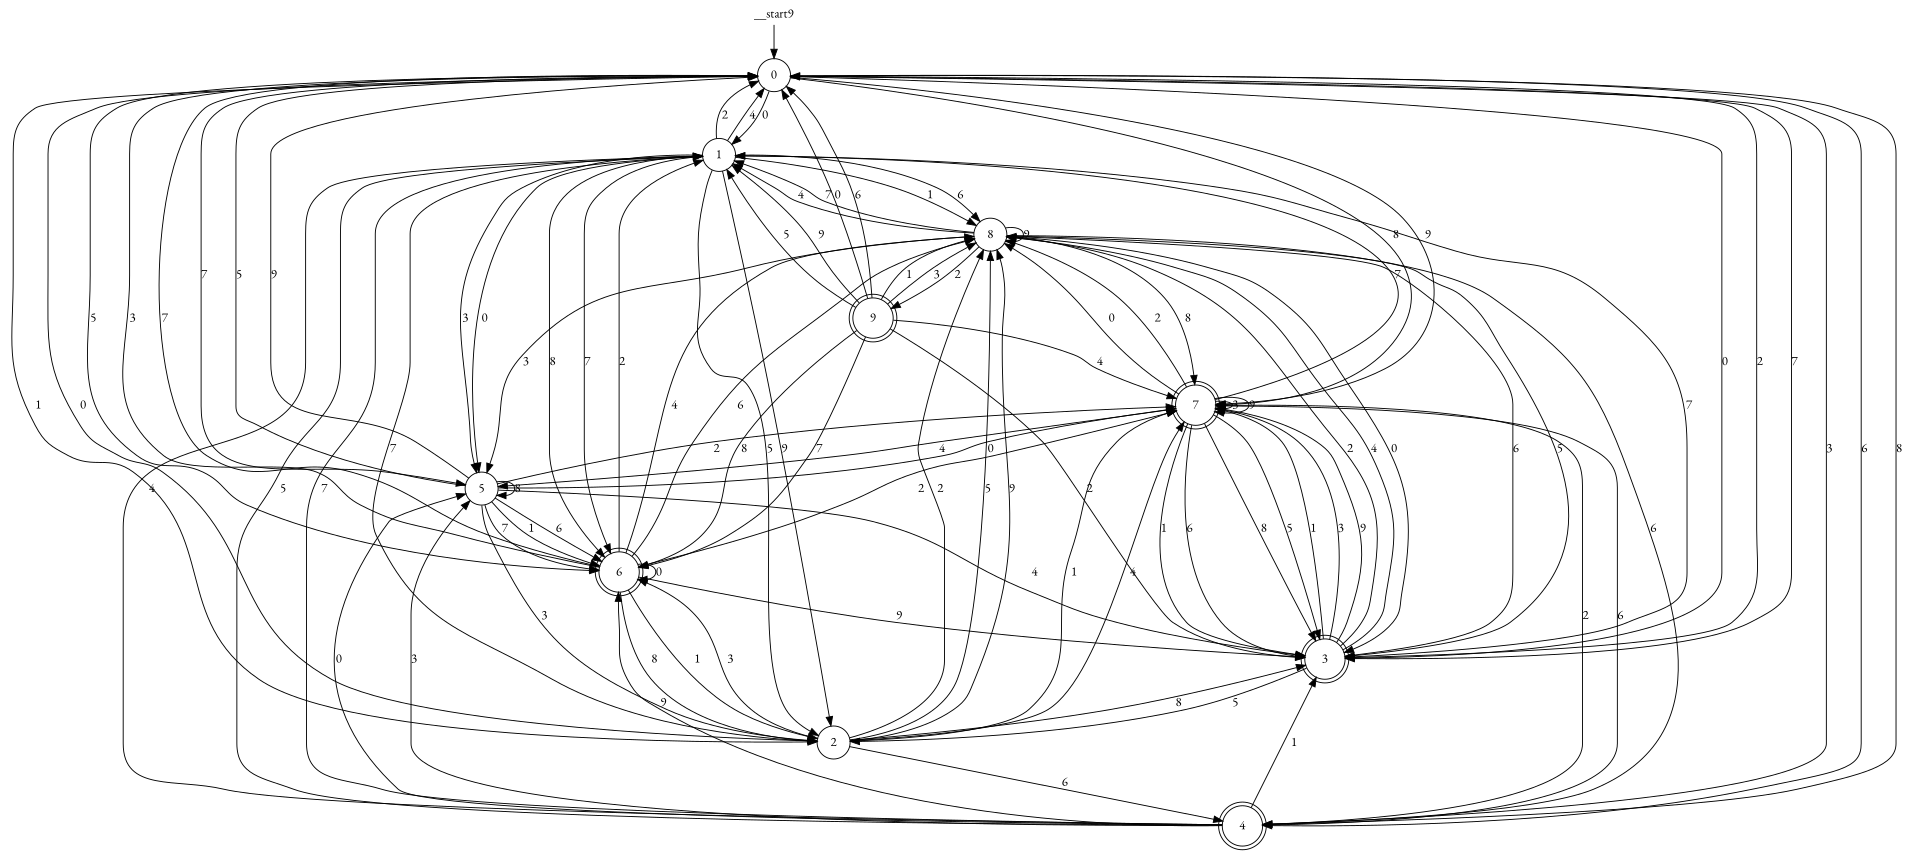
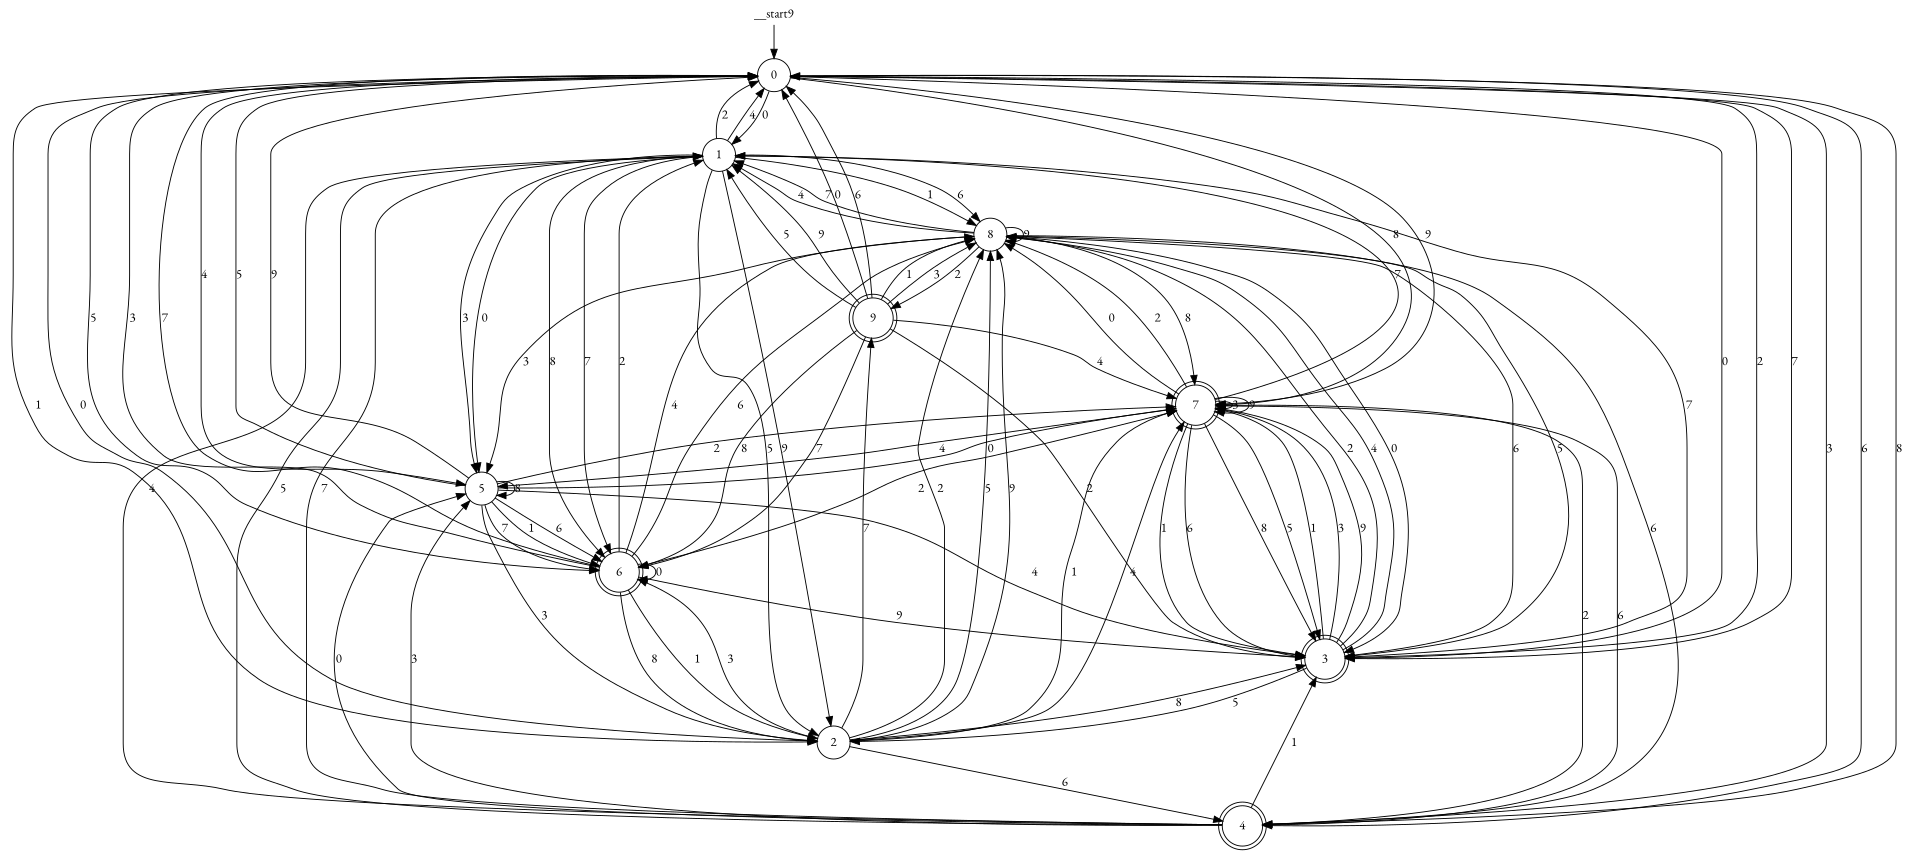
edge "0" -> "5": label "7" -> "4"
edge "2" -> "1": now "2" -> "9"
edge "4" -> "6": removed, label "9"
